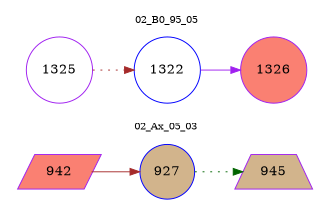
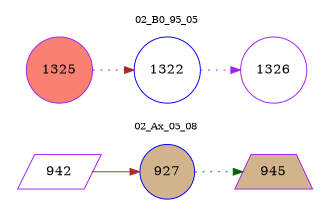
node "1325": fillcolor white -> salmon
edge "1322" -> "1326": style solid -> dotted
node "1326": fillcolor salmon -> white
cluster "02_Ax_05_03": label "02_Ax_05_03" -> "02_Ax_05_08"
node "942": fillcolor salmon -> white
